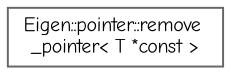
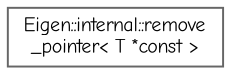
node "Eigen::pointer::remove _pointer< T *const >": label "Eigen::pointer::remove _pointer< T *const >" -> "Eigen::internal::remove _pointer< T *const >"
